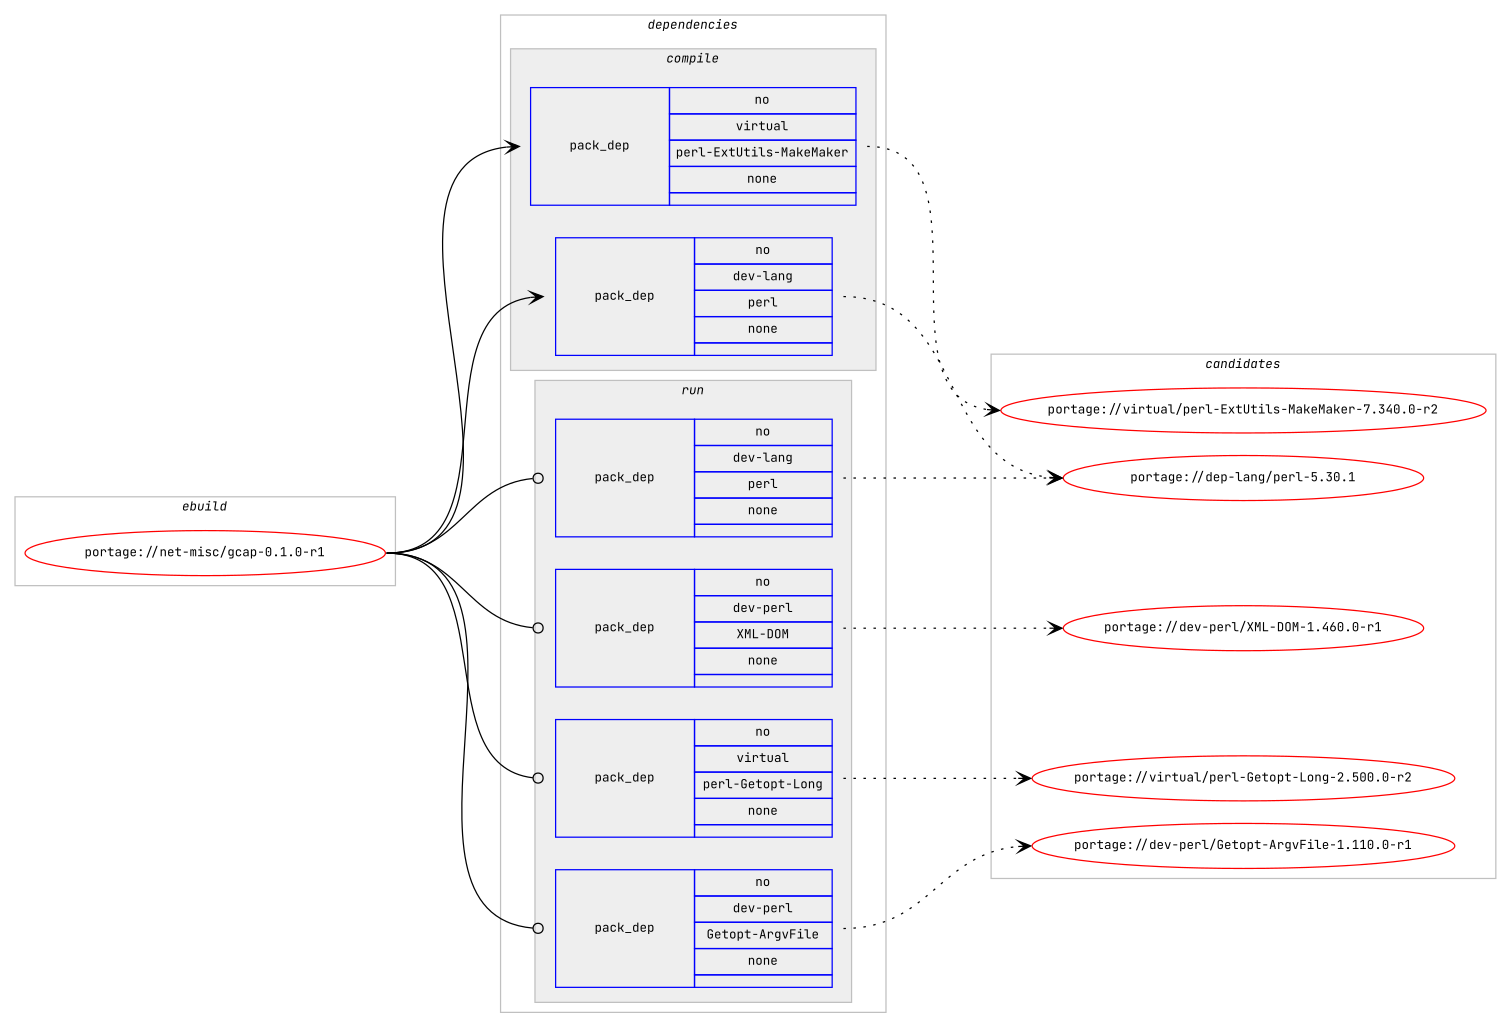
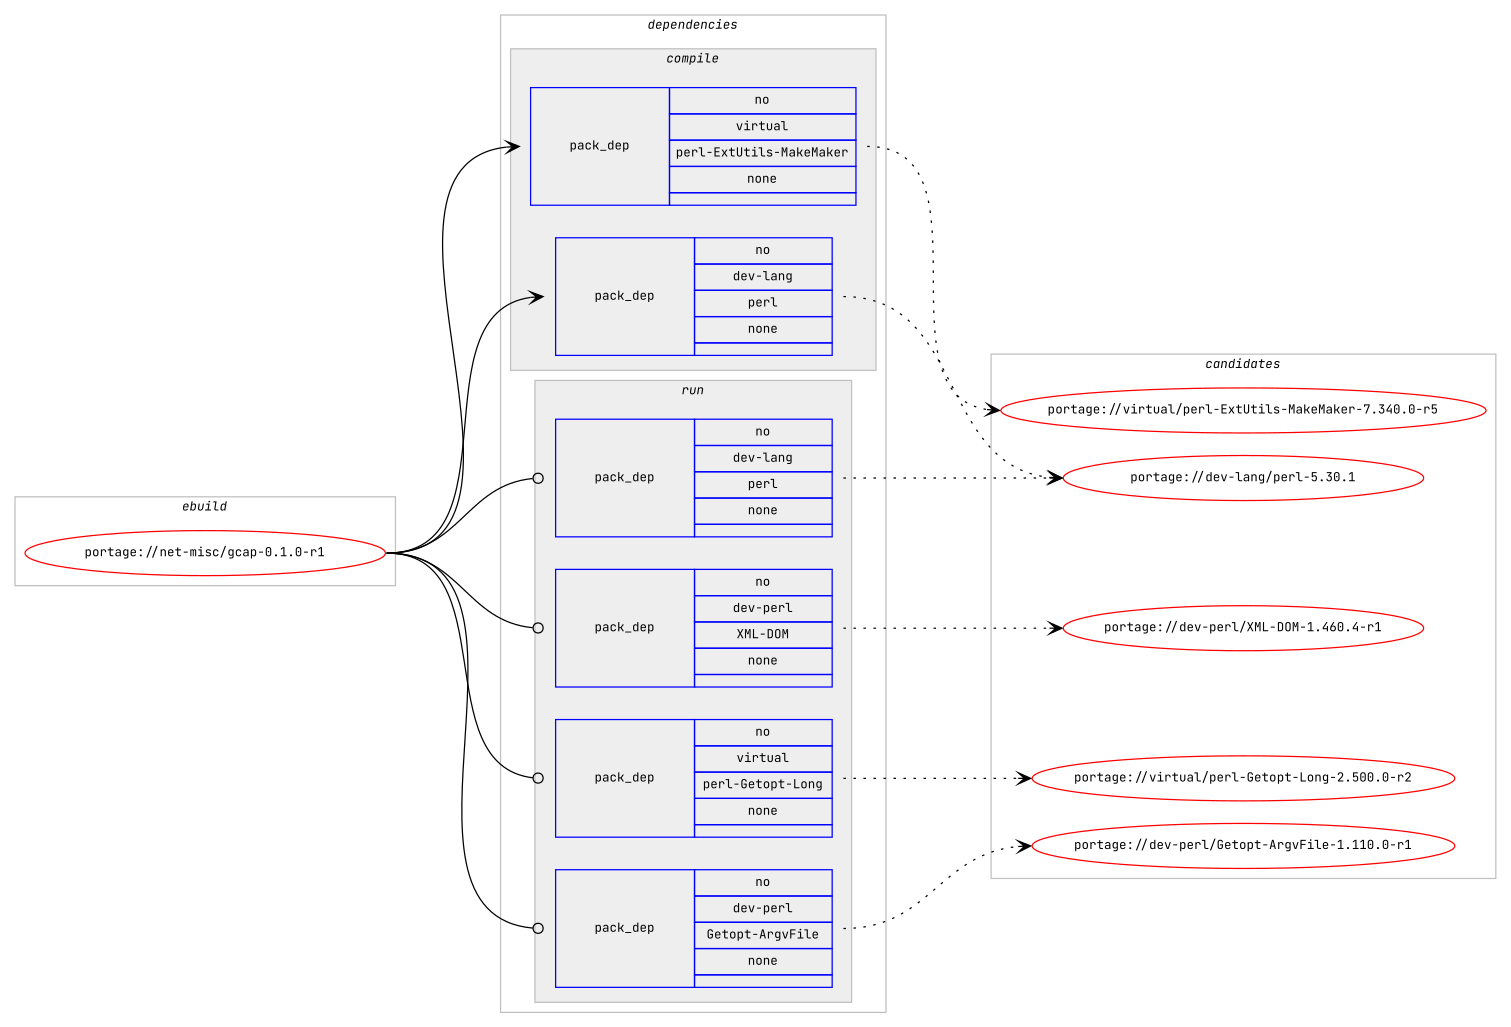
node "portage://virtual/perl-ExtUtils-MakeMaker-7.340.0-r2": label "portage://virtual/perl-ExtUtils-MakeMaker-7.340.0-r2" -> "portage://virtual/perl-ExtUtils-MakeMaker-7.340.0-r5"
node "portage://dep-lang/perl-5.30.1": label "portage://dep-lang/perl-5.30.1" -> "portage://dev-lang/perl-5.30.1"
node "portage://dev-perl/XML-DOM-1.460.0-r1": label "portage://dev-perl/XML-DOM-1.460.0-r1" -> "portage://dev-perl/XML-DOM-1.460.4-r1"
